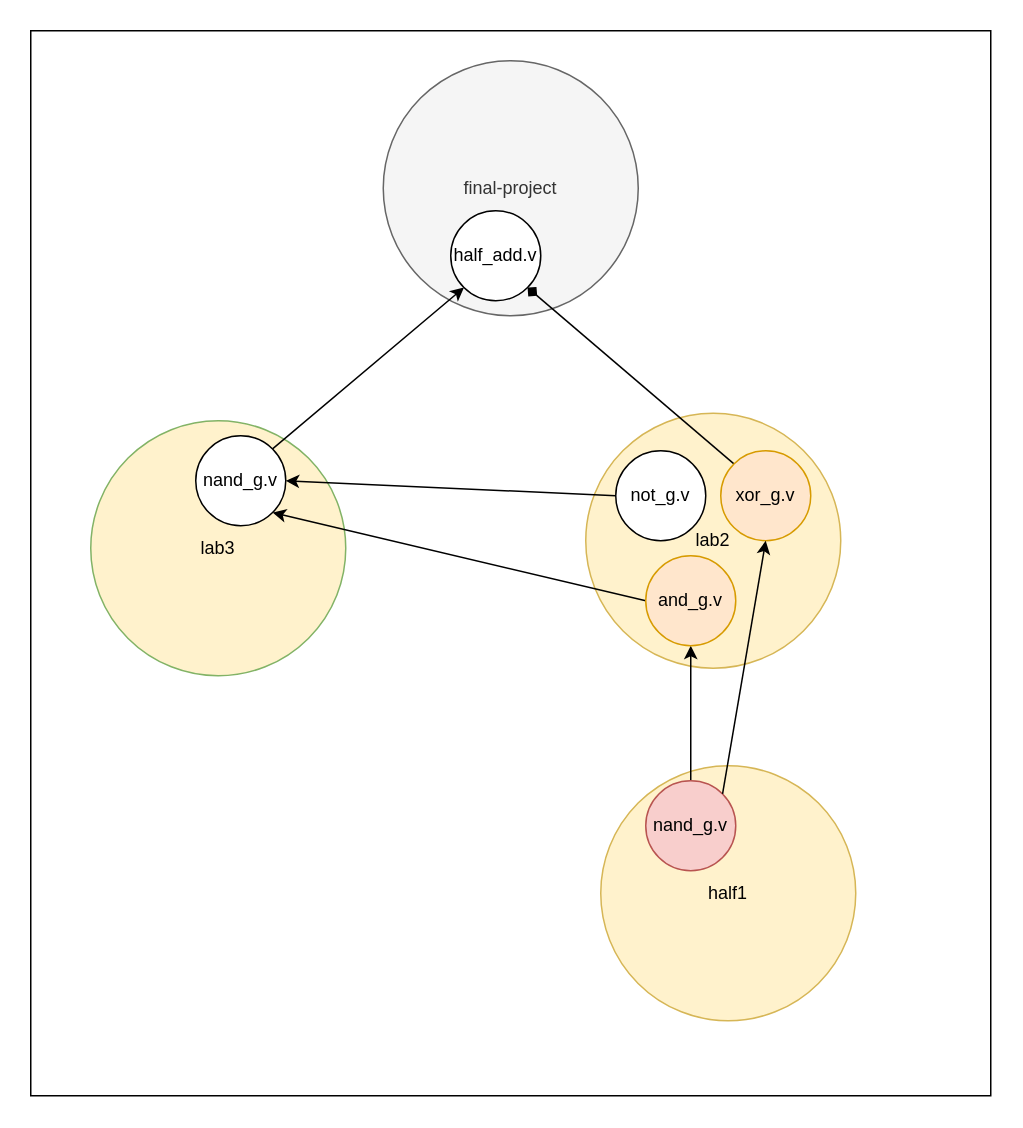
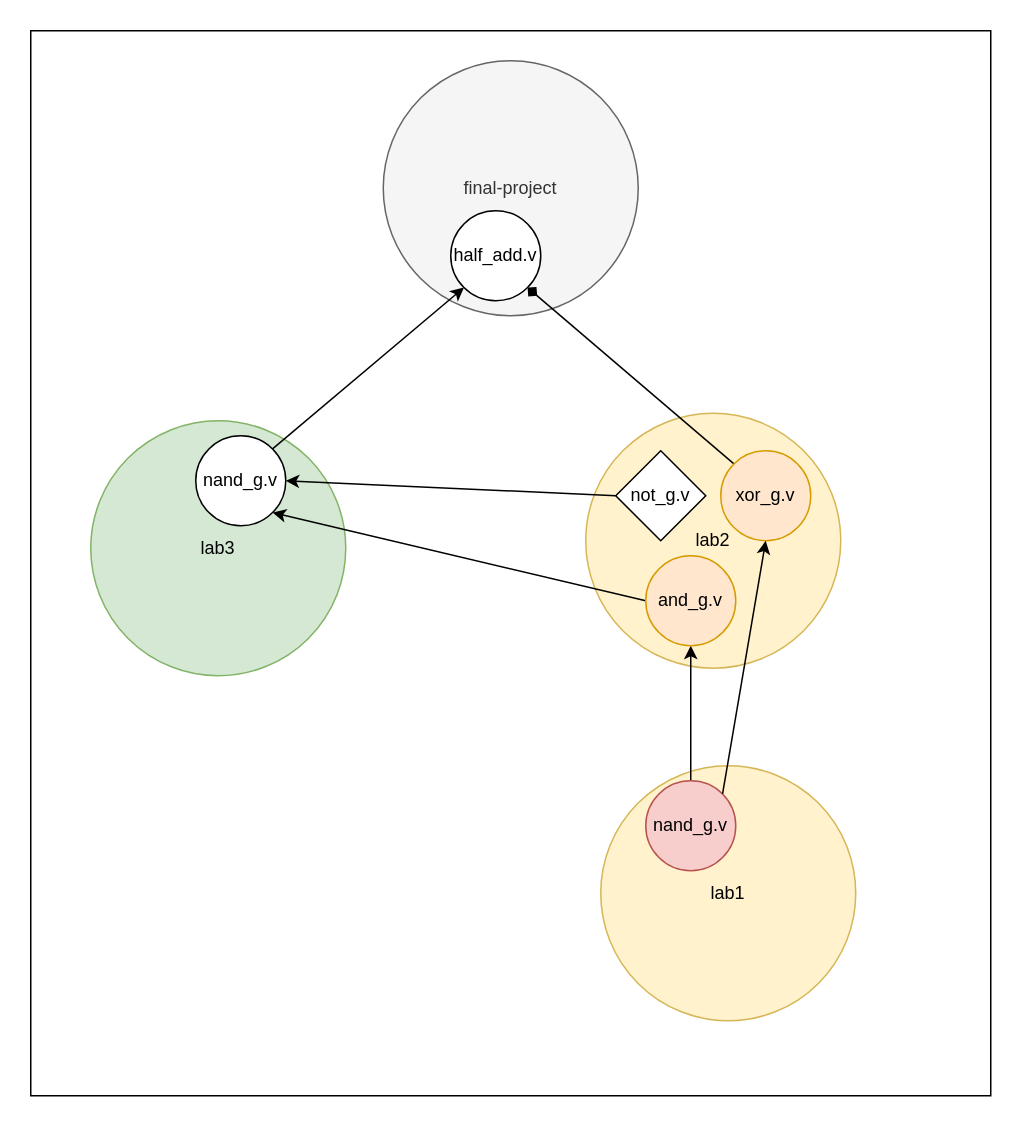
node "not_g.v": shape ellipse -> diamond
node "lab3": fillcolor #fff2cc -> #d5e8d4
node "half1": label "half1" -> "lab1"
